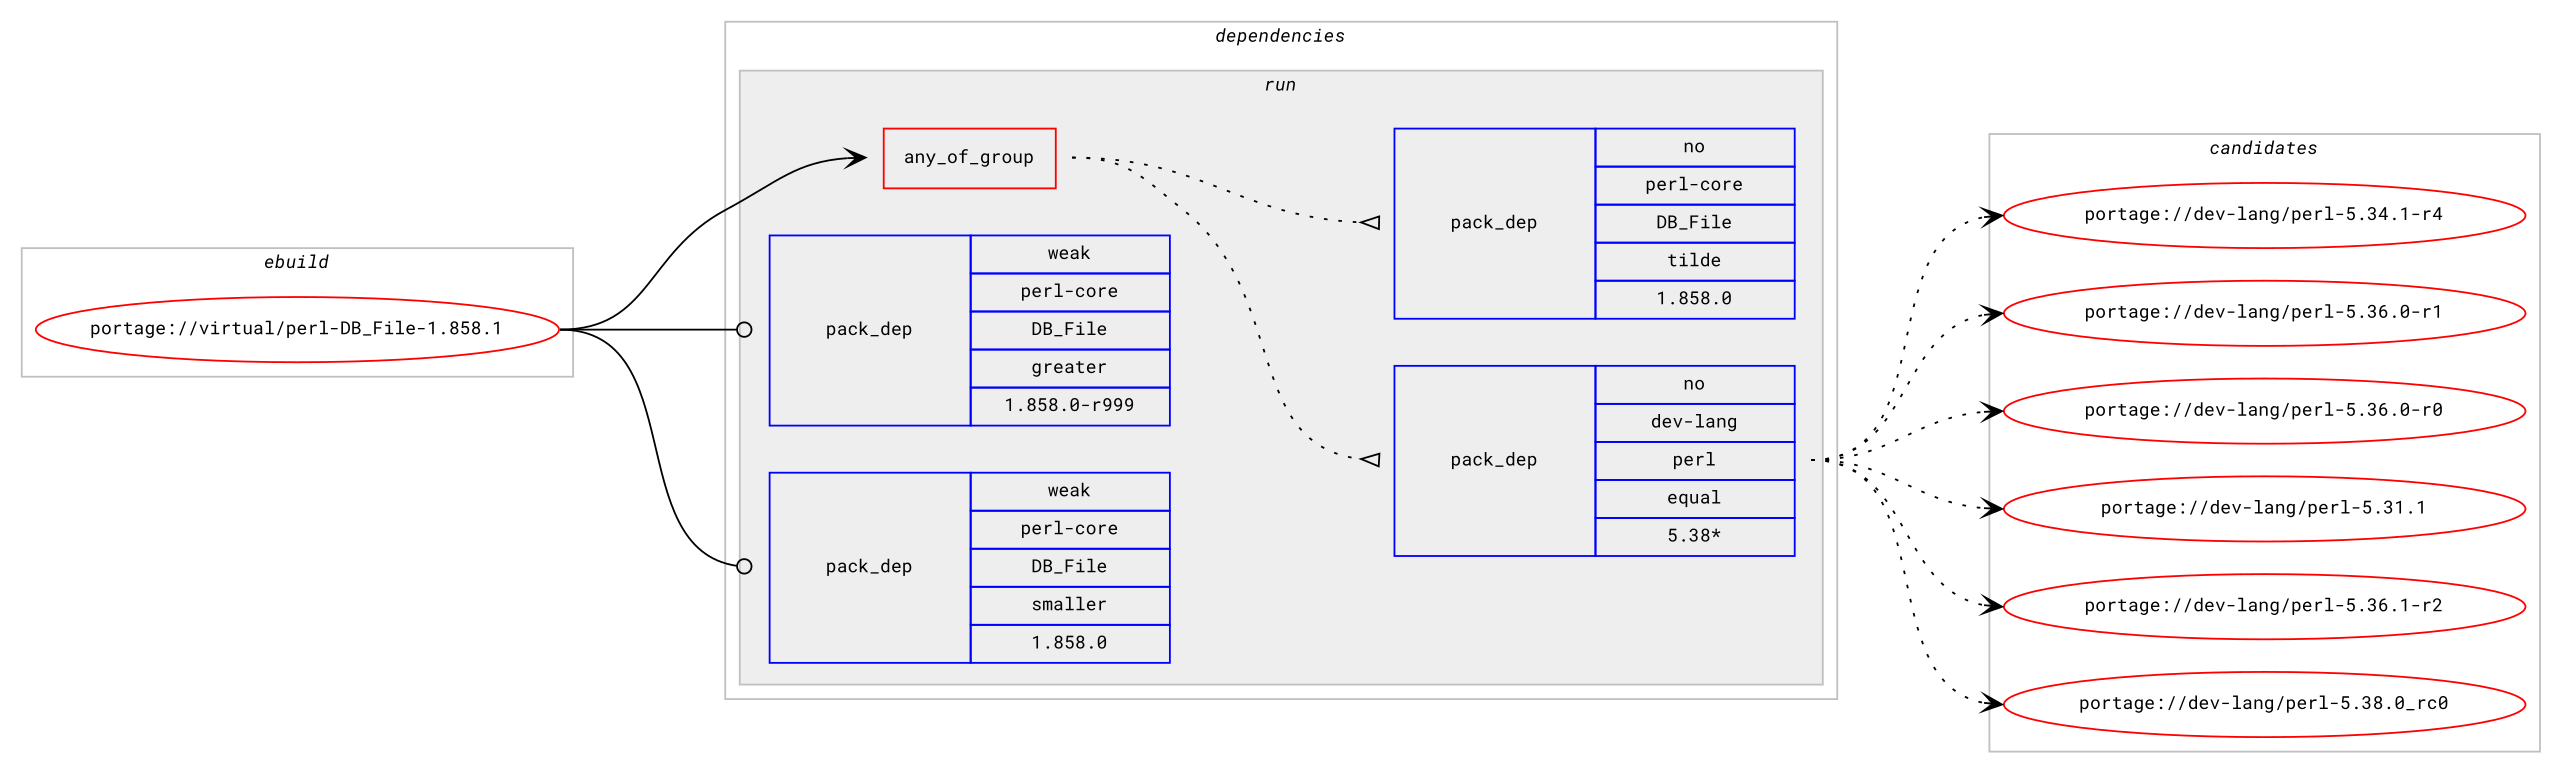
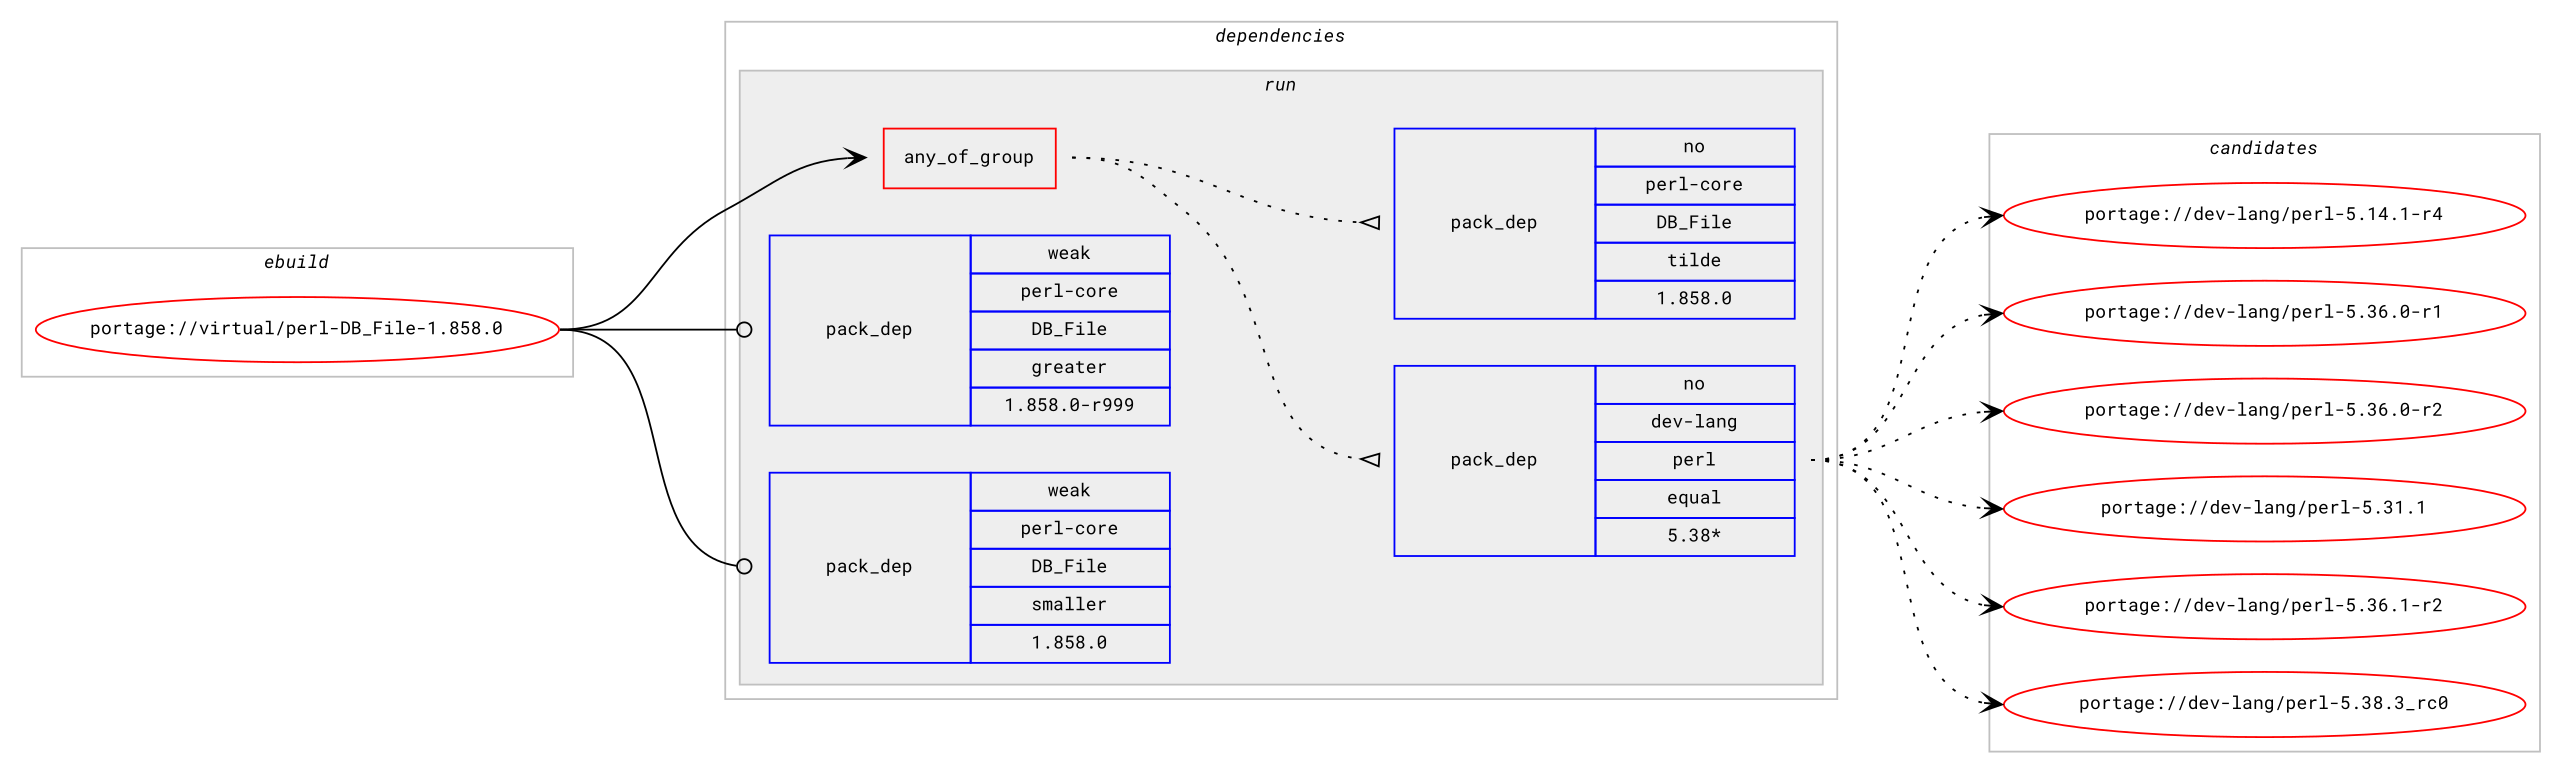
node "portage://dev-lang/perl-5.34.1-r4": label "portage://dev-lang/perl-5.34.1-r4" -> "portage://dev-lang/perl-5.14.1-r4"
node "portage://virtual/perl-DB_File-1.858.1": label "portage://virtual/perl-DB_File-1.858.1" -> "portage://virtual/perl-DB_File-1.858.0"
node "portage://dev-lang/perl-5.36.0-r0": label "portage://dev-lang/perl-5.36.0-r0" -> "portage://dev-lang/perl-5.36.0-r2"
node "portage://dev-lang/perl-5.38.0_rc0": label "portage://dev-lang/perl-5.38.0_rc0" -> "portage://dev-lang/perl-5.38.3_rc0"
